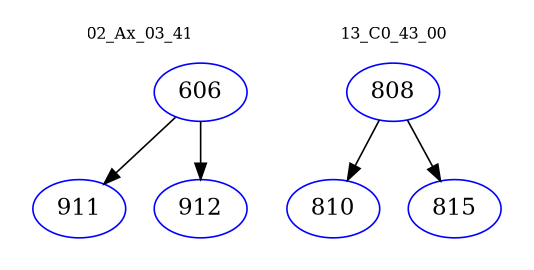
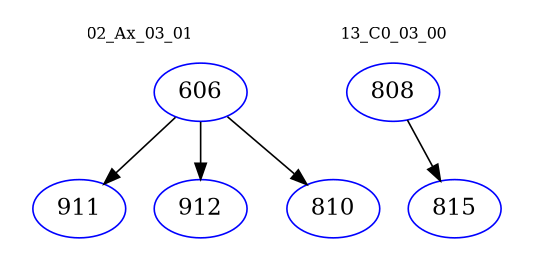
cluster "02_Ax_03_41": label "02_Ax_03_41" -> "02_Ax_03_01"
cluster "13_C0_43_00": label "13_C0_43_00" -> "13_C0_03_00"
edge "808" -> "810": now "606" -> "810"
